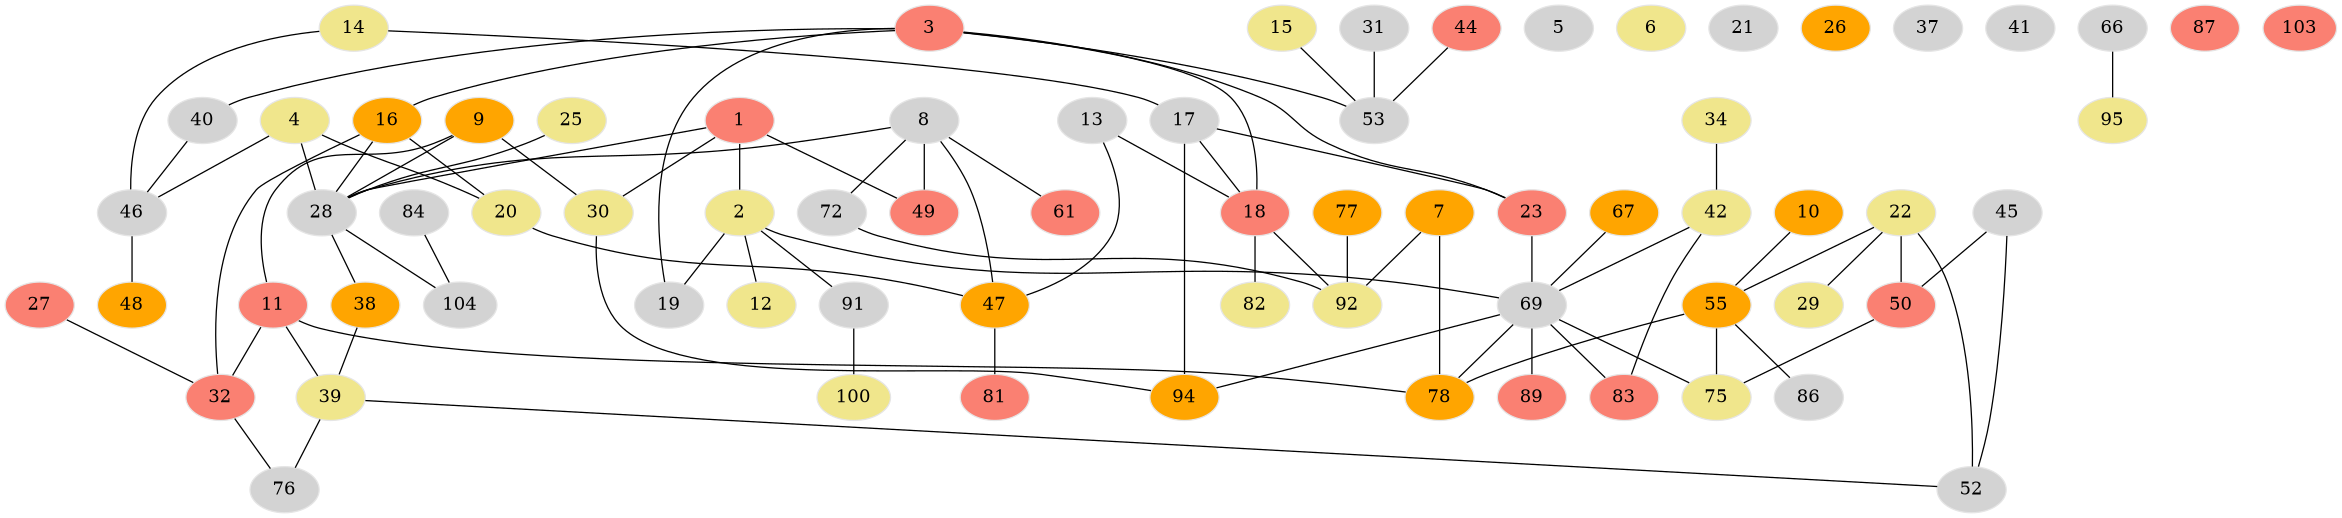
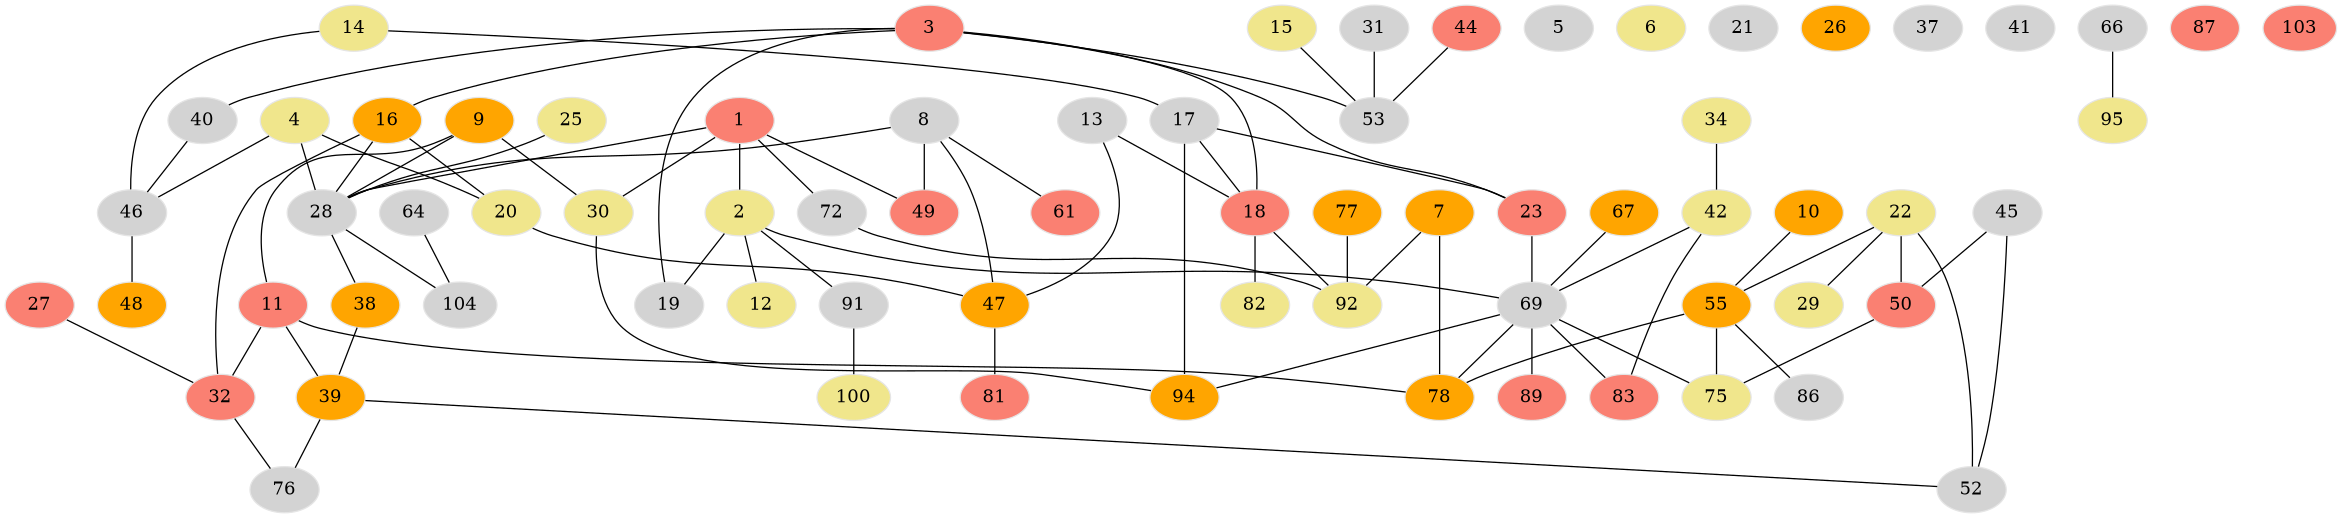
edge "8" -- "72": now "1" -- "72"
node "84": label "84" -> "64"
node "39": fillcolor khaki -> orange
